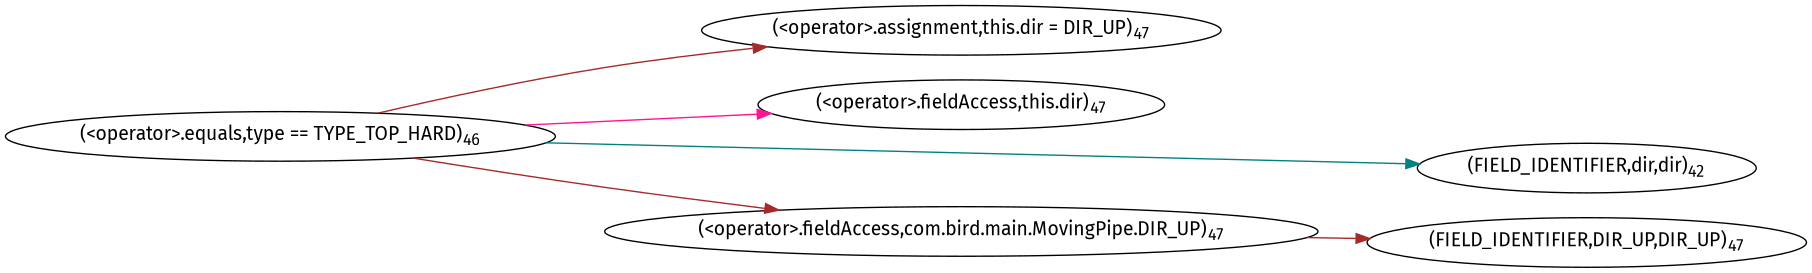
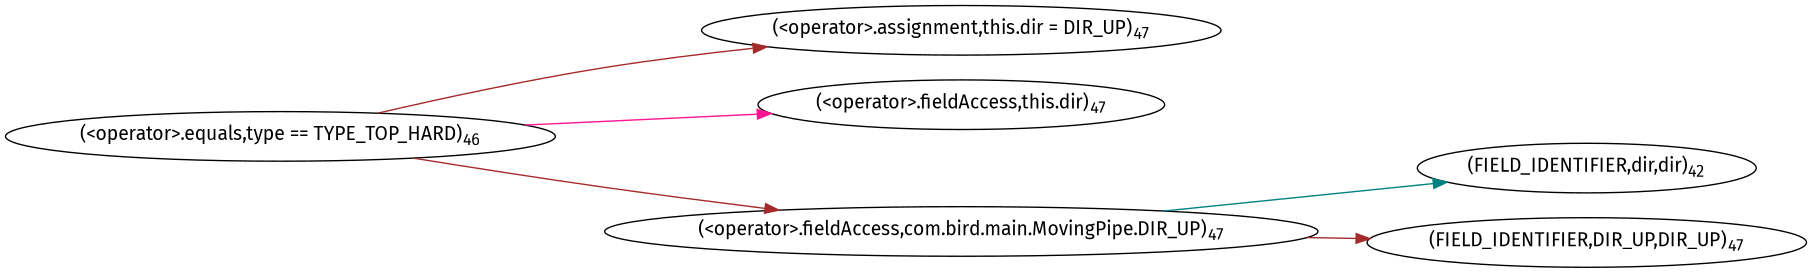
edge "(<operator>.equals,type == TYPE_TOP_HARD)" -> "(FIELD_IDENTIFIER,dir,dir)": now "(<operator>.fieldAccess,com.bird.main.MovingPipe.DIR_UP)" -> "(FIELD_IDENTIFIER,dir,dir)"
